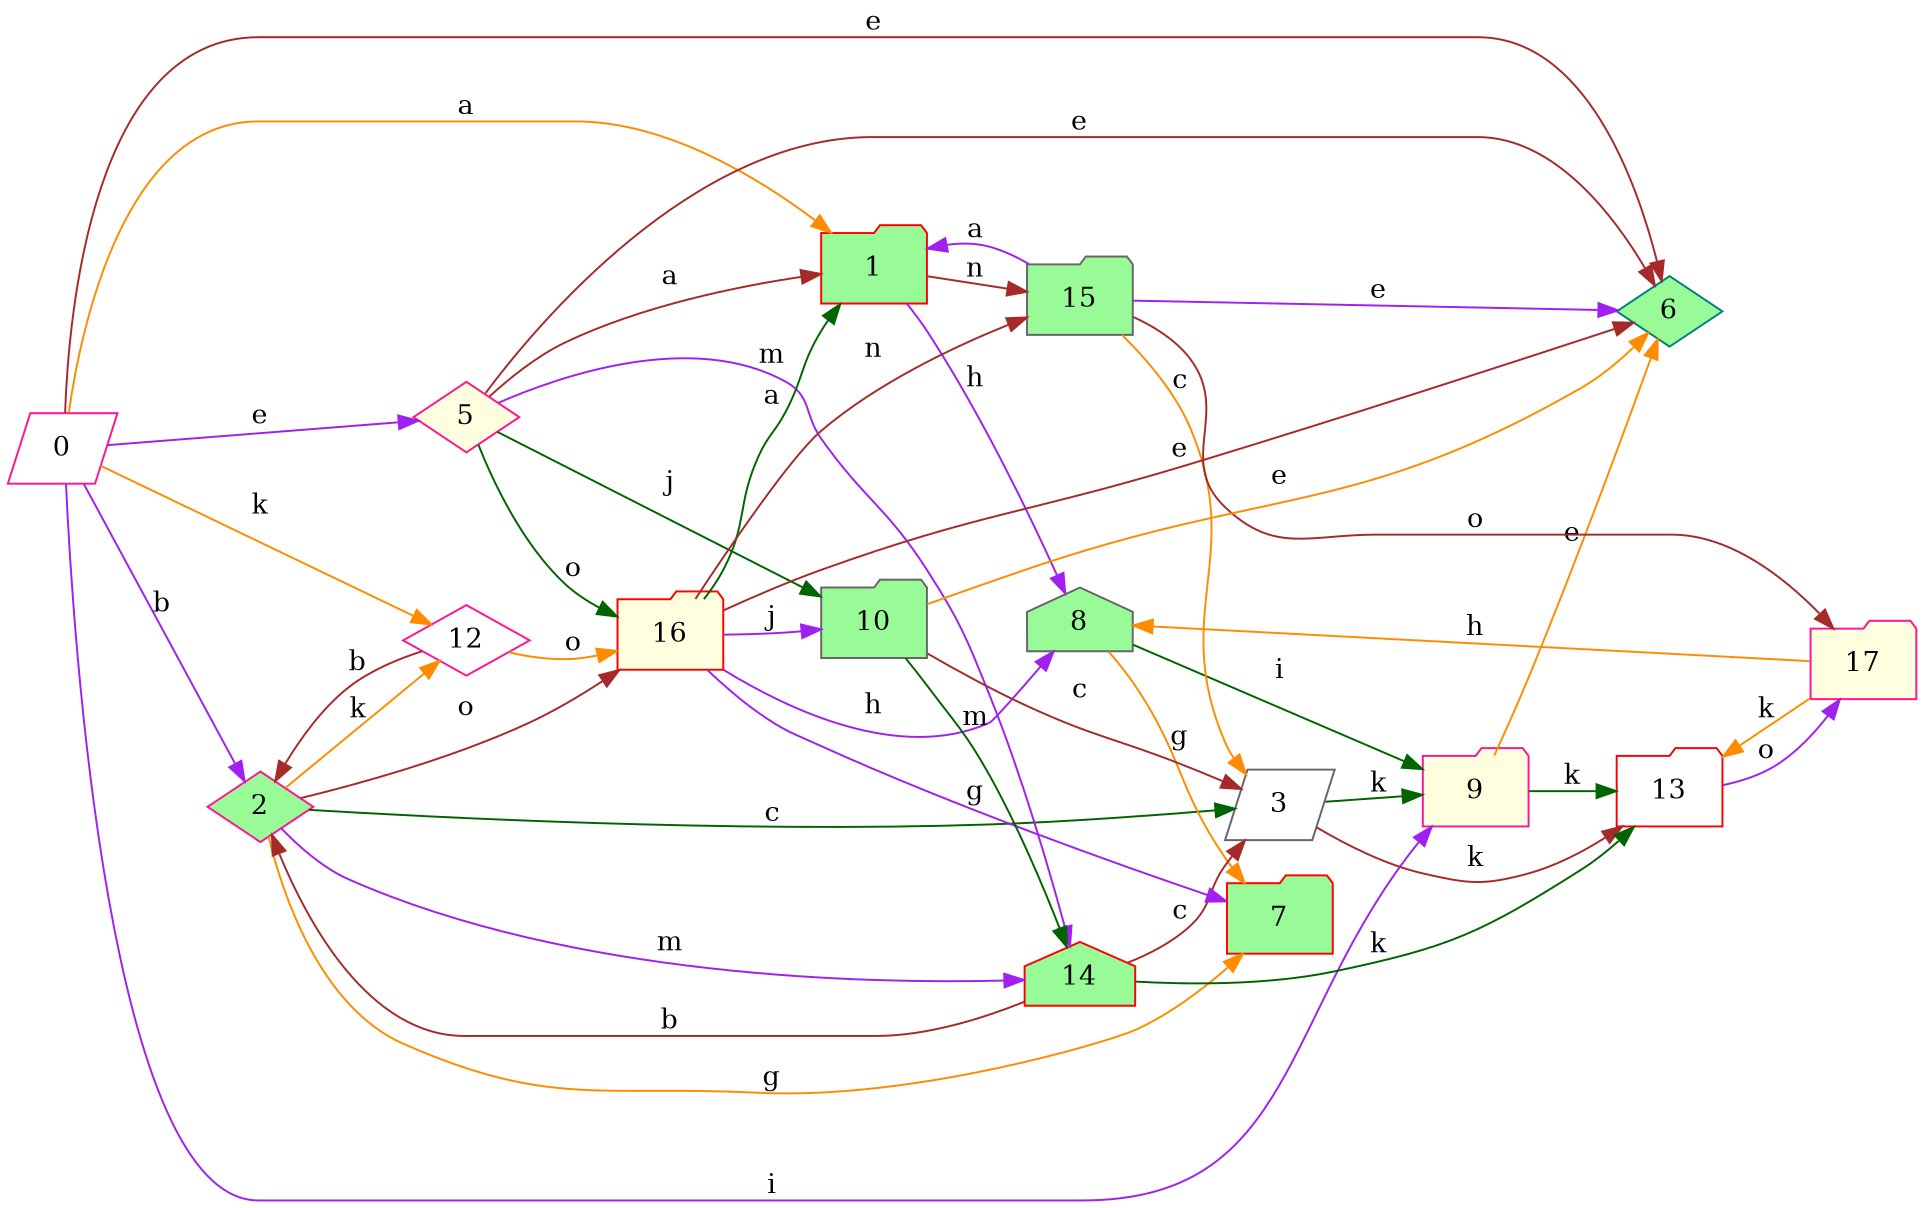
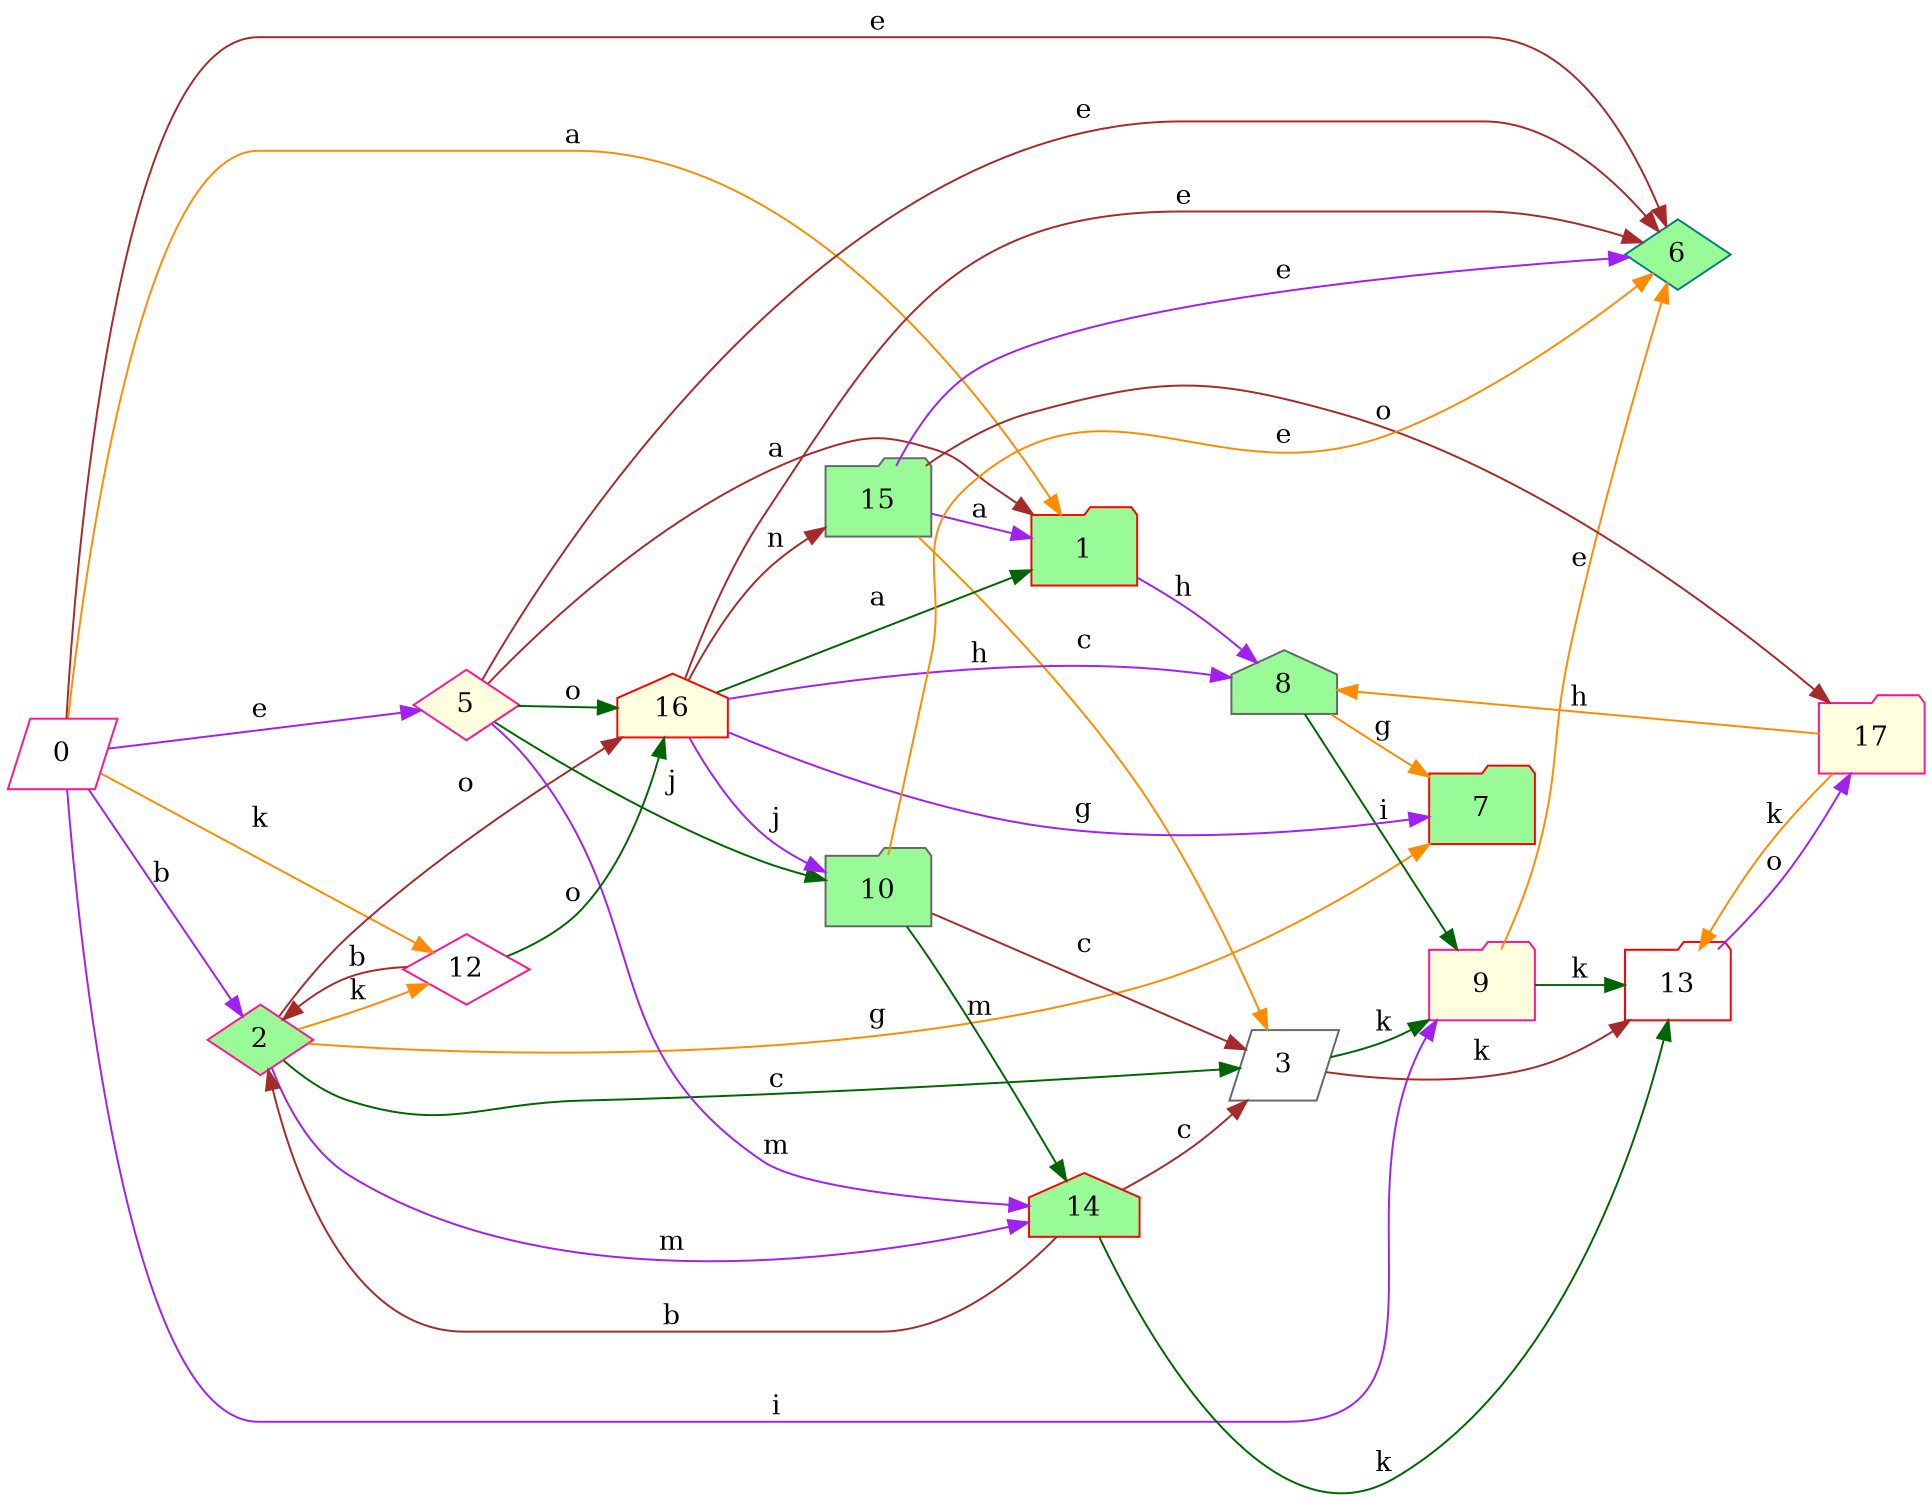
edge "1" -> "15": removed, label "n"
node "16": shape folder -> house
edge "12" -> "16": color darkorange -> darkgreen
